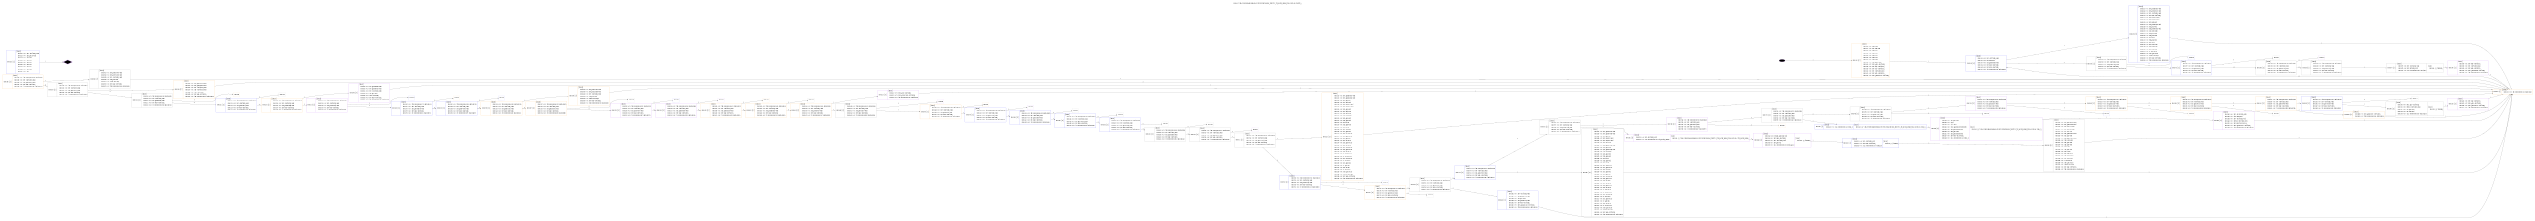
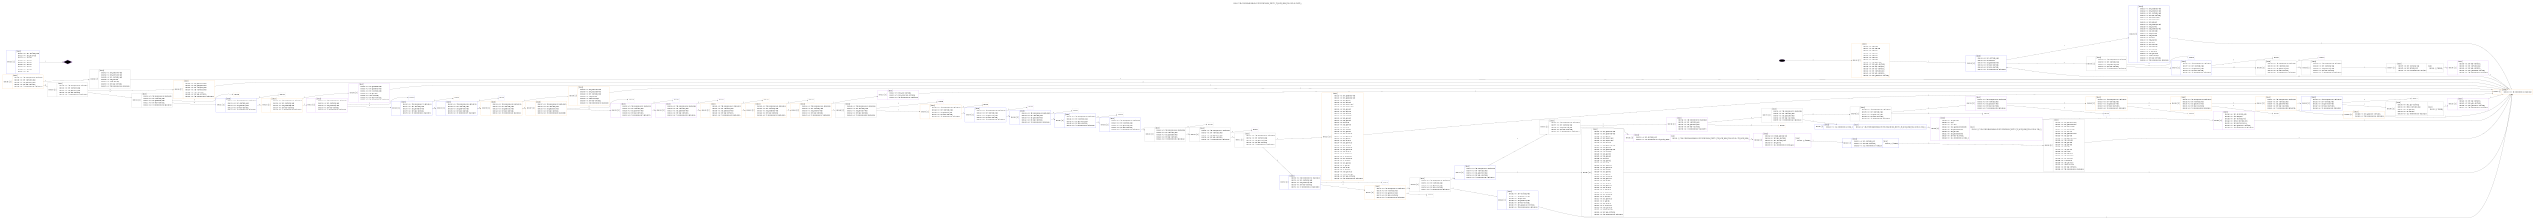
node "0x401e2b": removed
